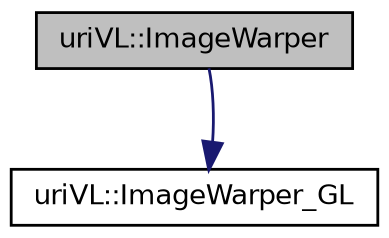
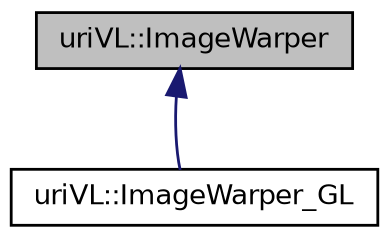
edge "uriVL::ImageWarper" -> "uriVL::ImageWarper_GL": reversed
